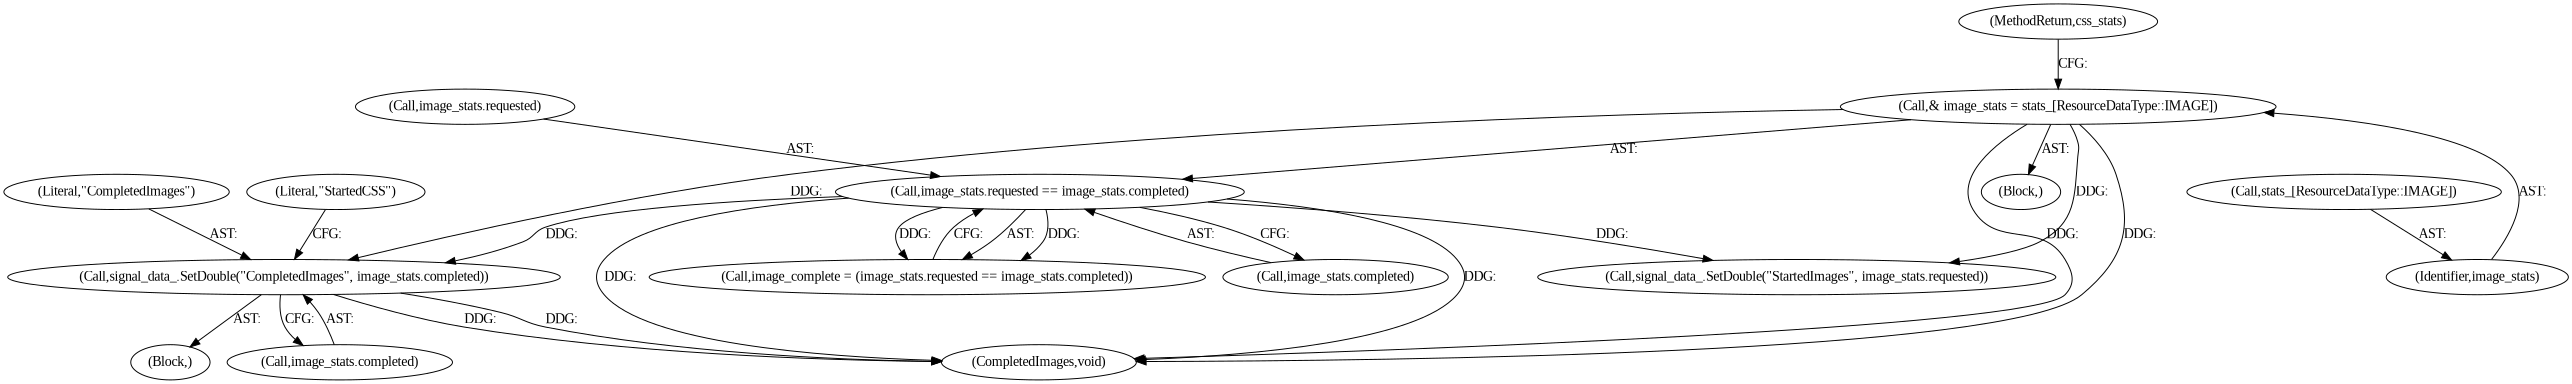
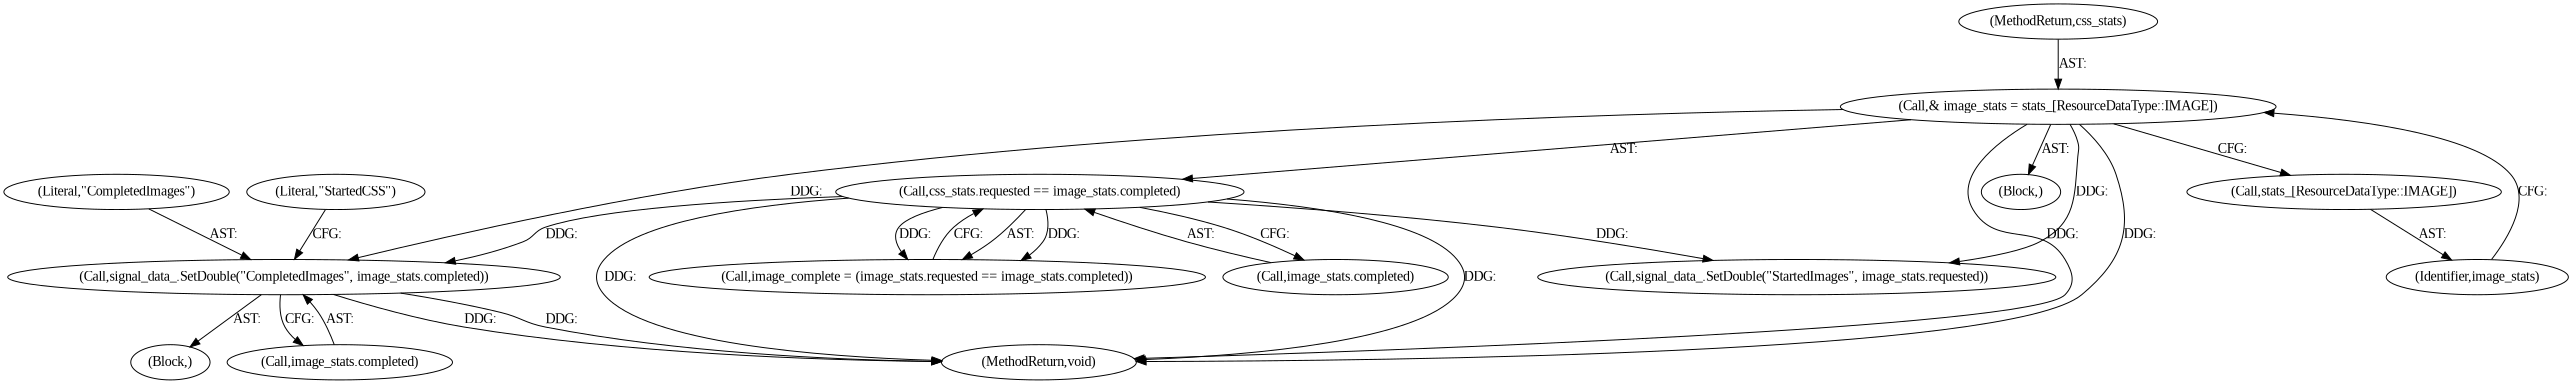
edge "(MethodReturn,css_stats)" -> "(Call,& image_stats = stats_[ResourceDataType::IMAGE])": label "CFG: " -> "AST: "
node "(Call,image_stats.requested)": removed
edge "(Call,& image_stats = stats_[ResourceDataType::IMAGE])" -> "(Call,stats_[ResourceDataType::IMAGE])": added, label "CFG:"
node "(Call,image_stats.requested == image_stats.completed)": label "(Call,image_stats.requested == image_stats.completed)" -> "(Call,css_stats.requested == image_stats.completed)"
edge "(Identifier,image_stats)" -> "(Call,& image_stats = stats_[ResourceDataType::IMAGE])": label "AST: " -> "CFG: "
node "(CompletedImages,void)": label "(CompletedImages,void)" -> "(MethodReturn,void)"
